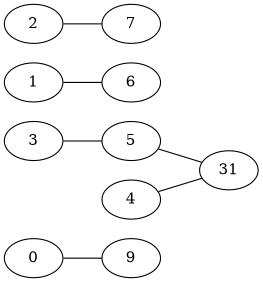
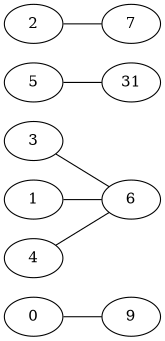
edge "3" -- "5": now "3" -- "6"
edge "31" -- "4": now "6" -- "4"
